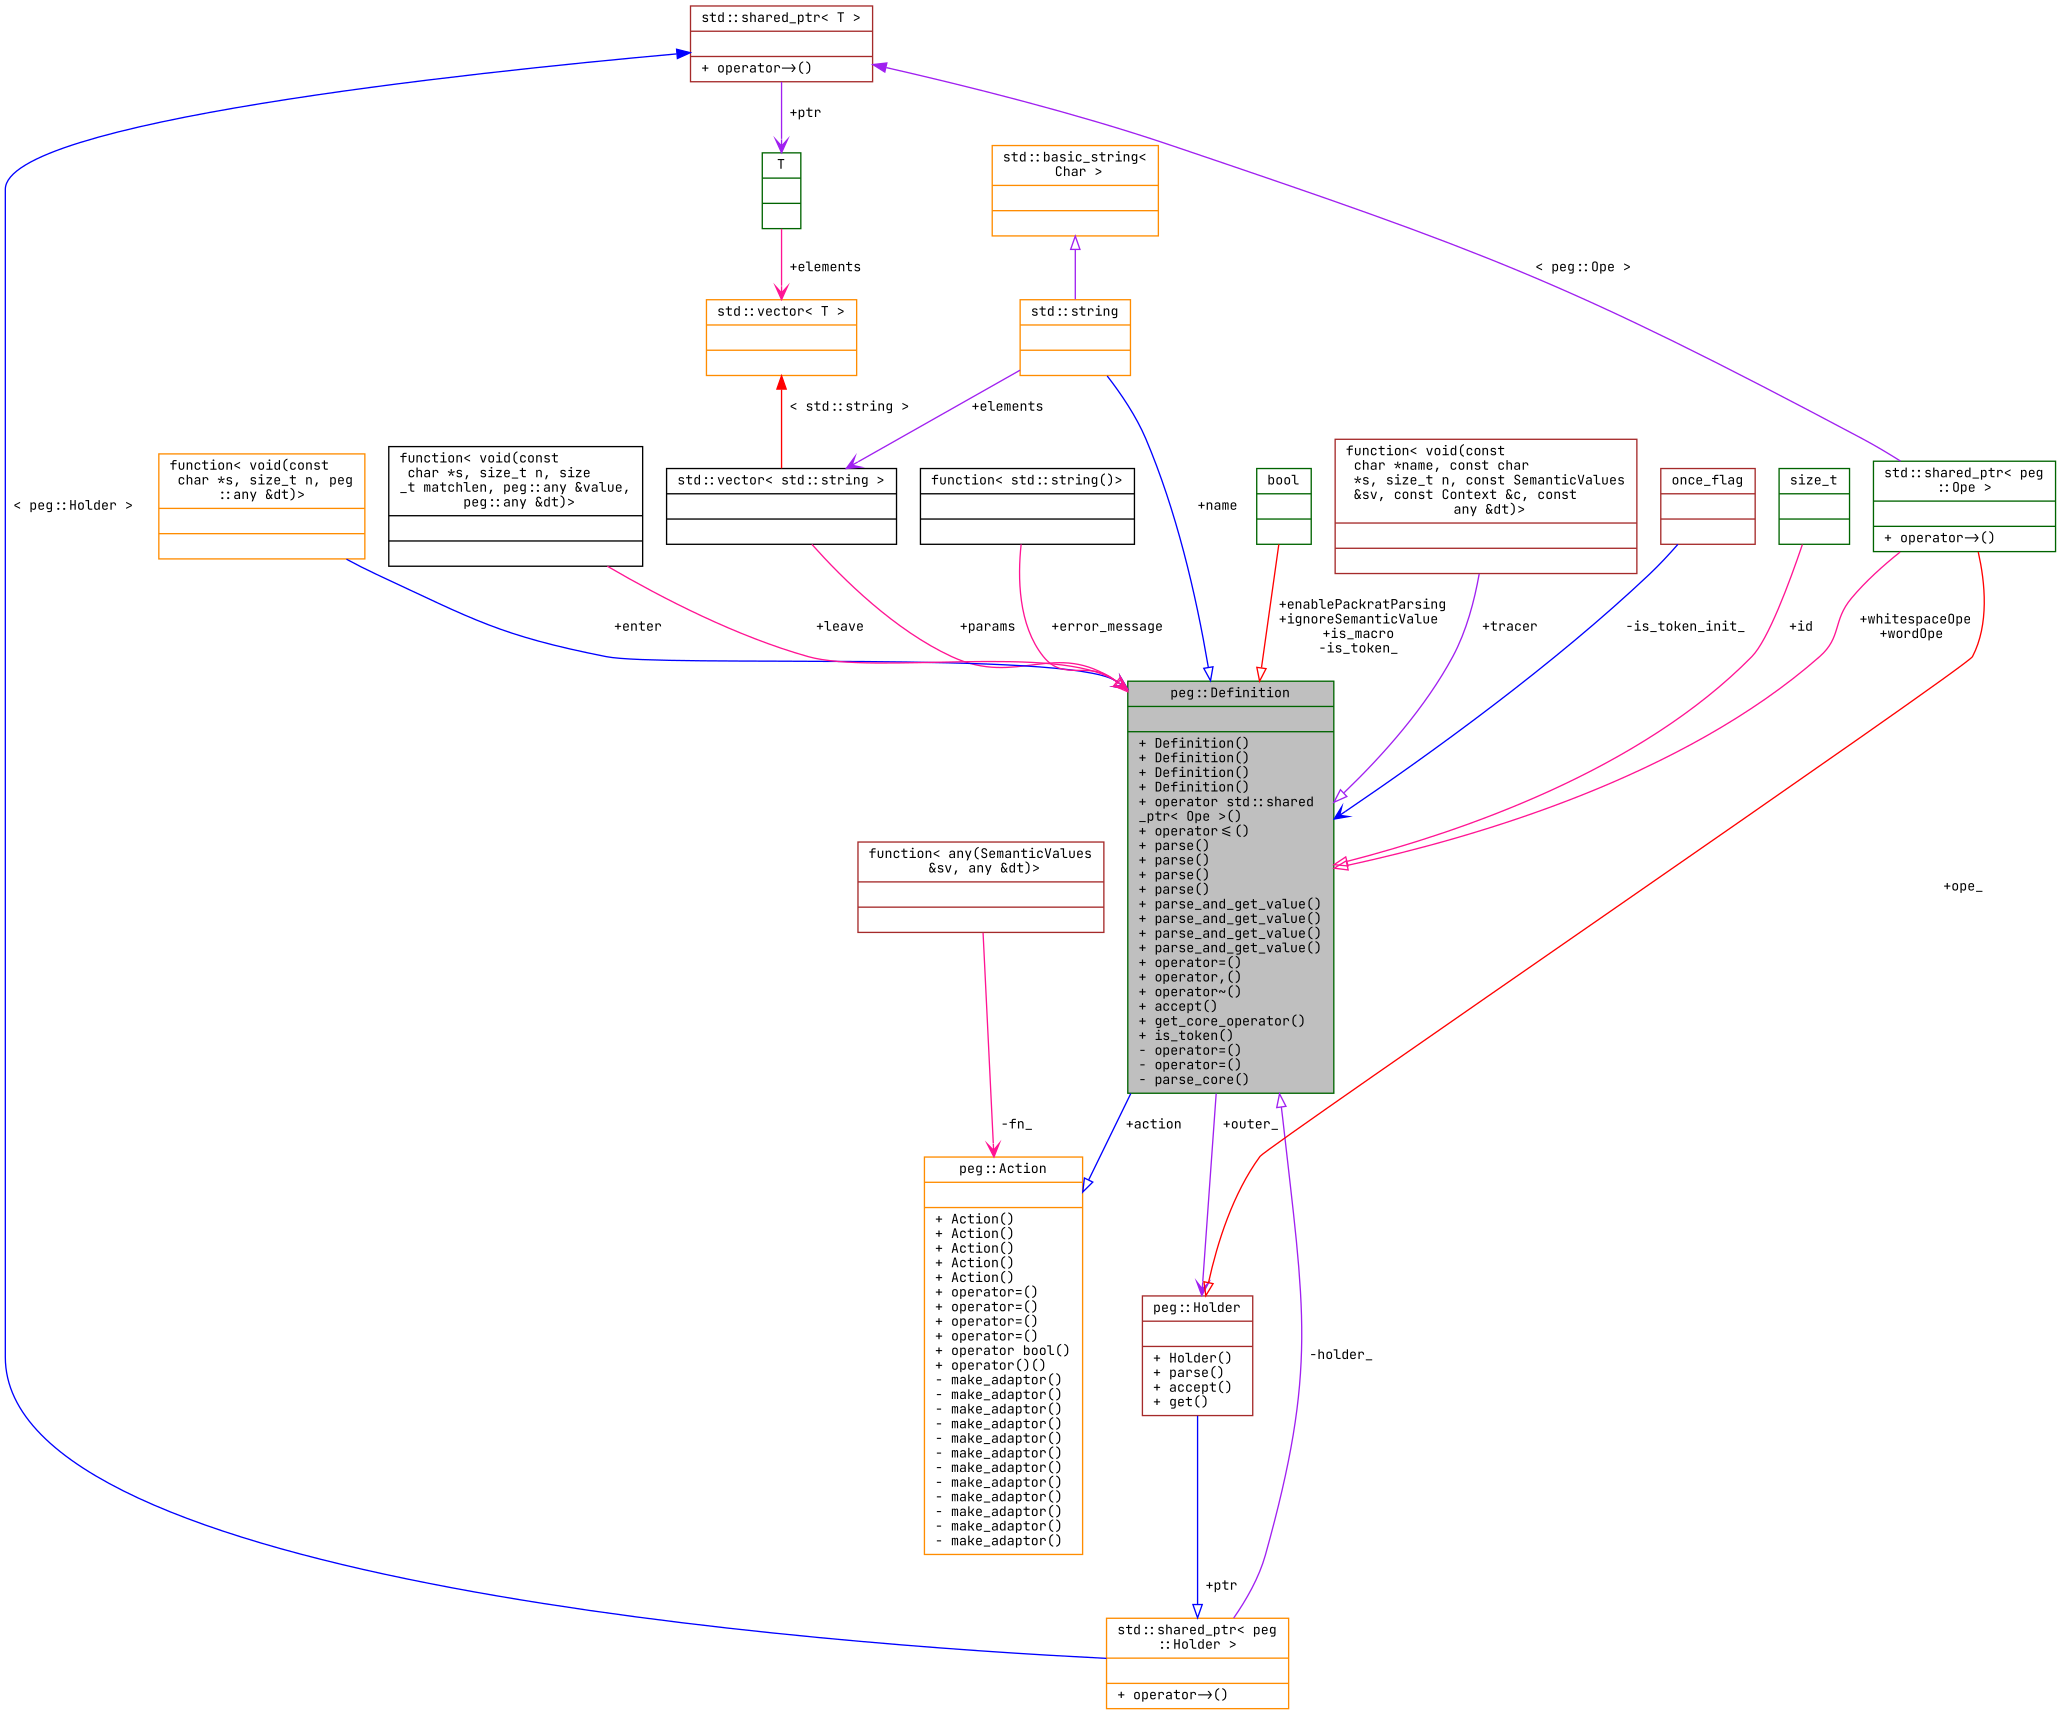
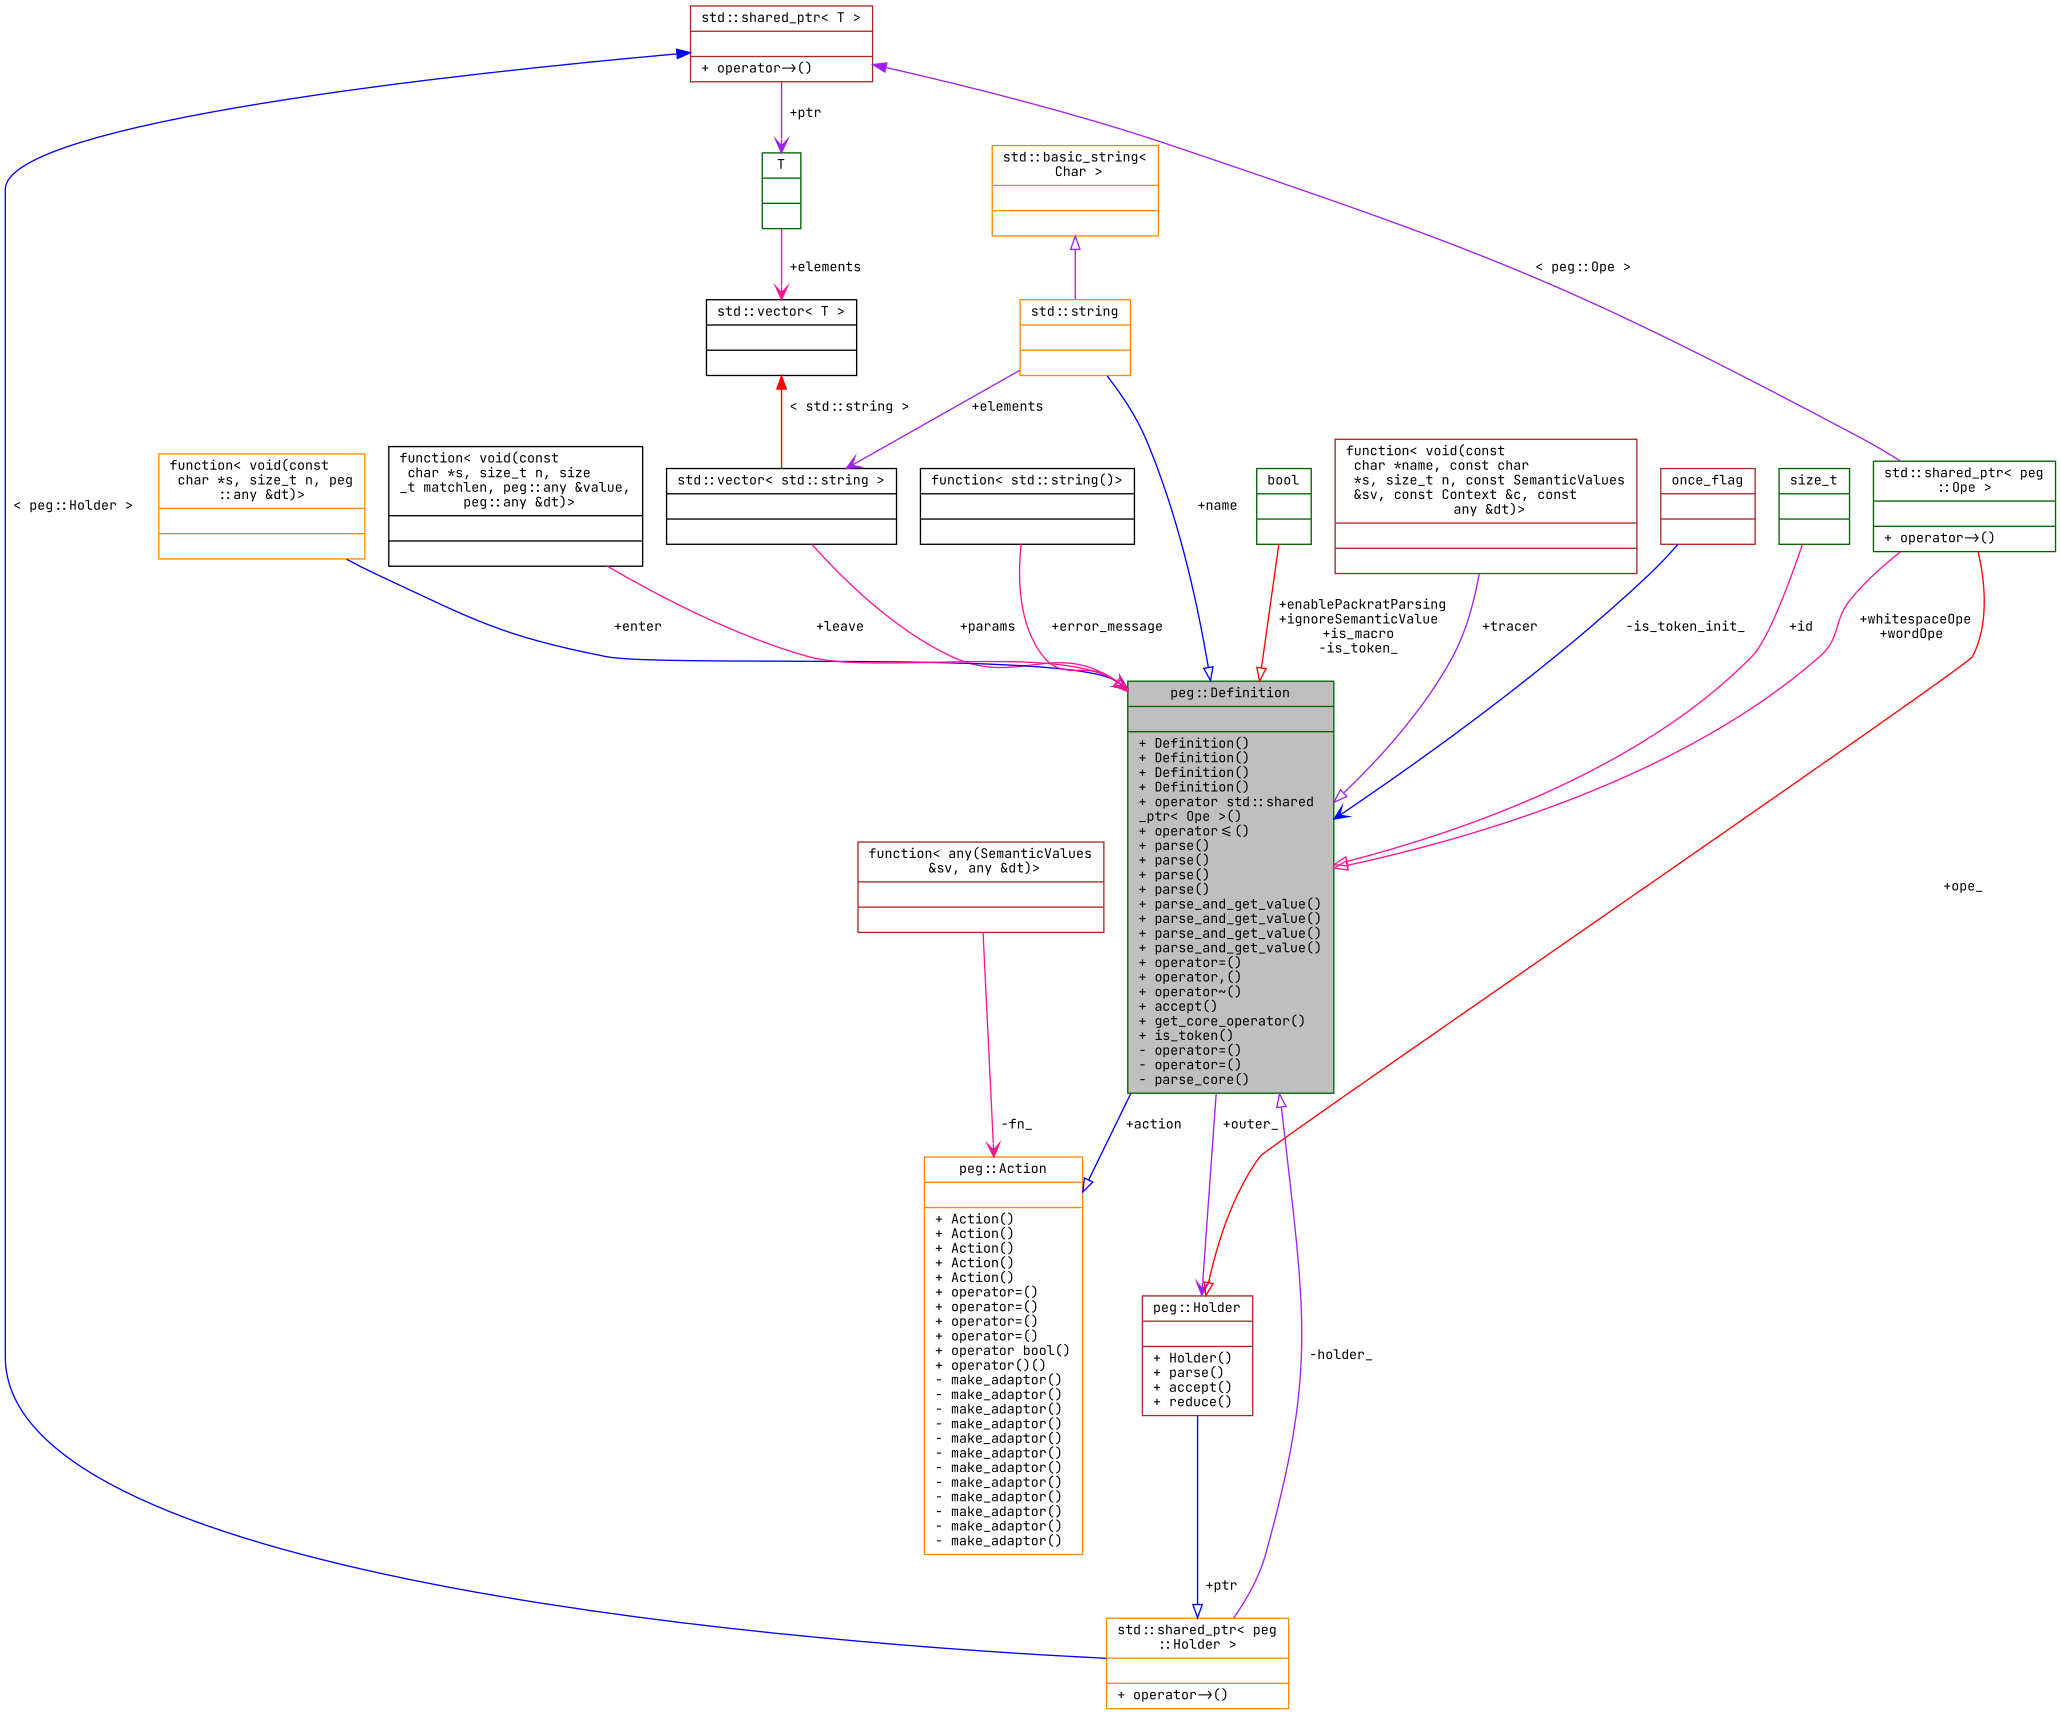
node "std::vector< T >": color darkorange -> black
node "peg::Holder": text "+ get()" -> "+ reduce()"
